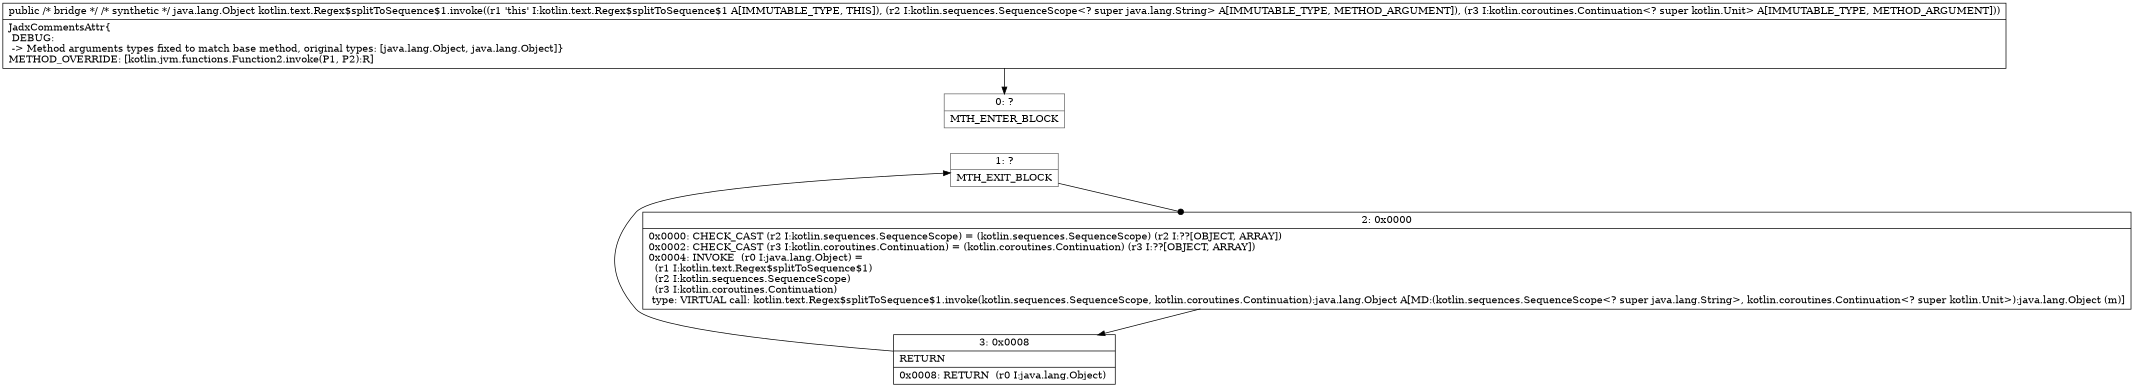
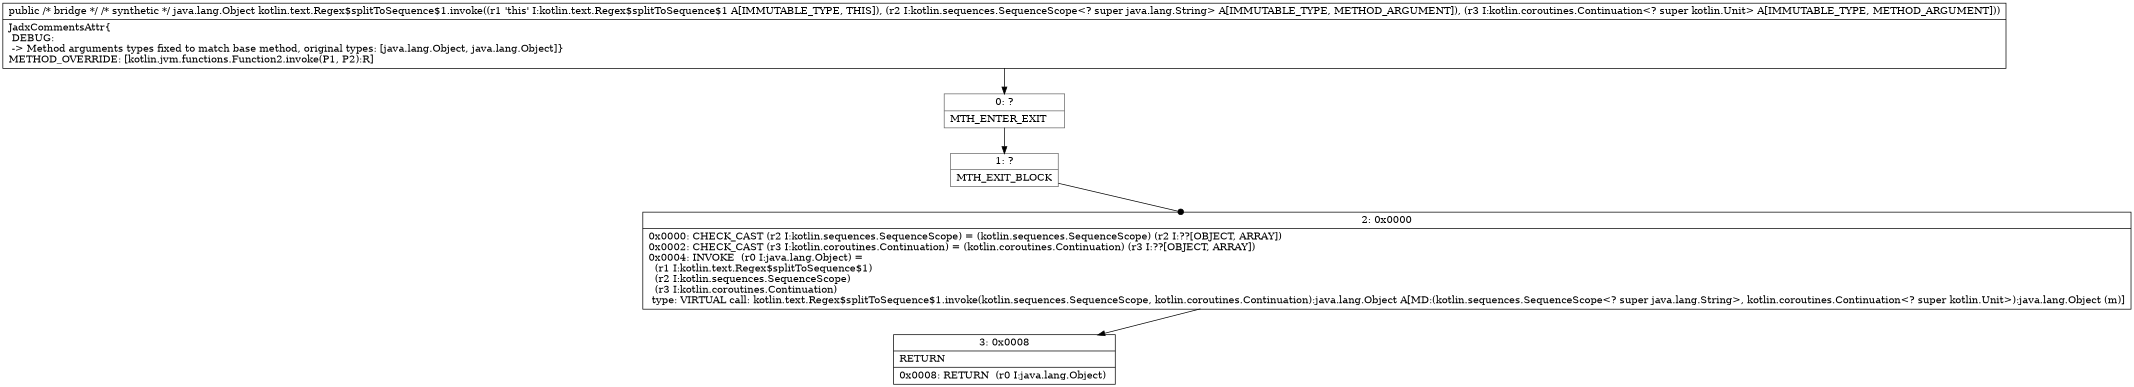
node "0: ?": text "MTH_ENTER_BLOCK" -> "MTH_ENTER_EXIT"
edge "3: 0x0008" -> "1: ?": now "0: ?" -> "1: ?"
